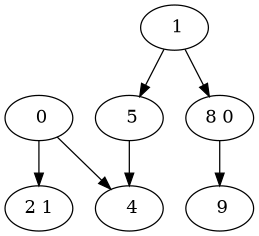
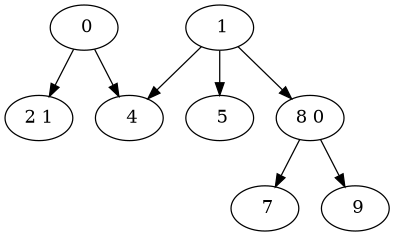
edge "5" -> "4": now "1" -> "4"
node "7": added
